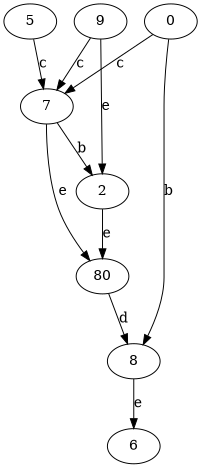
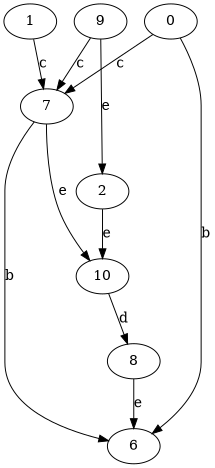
node "5": label "5" -> "1"
edge "7" -> "2": now "7" -> "6"
edge "0" -> "8": now "0" -> "6"
node "80": label "80" -> "10"
